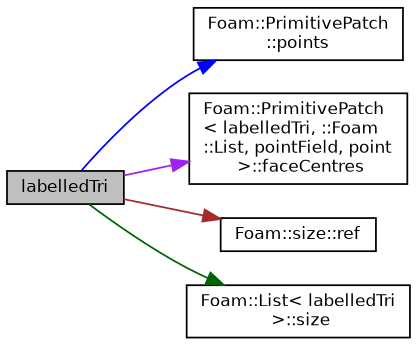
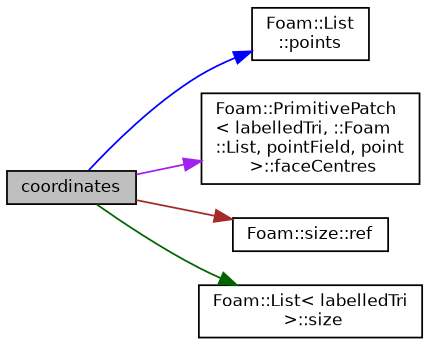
node "Foam::PrimitivePatch ::points": label "Foam::PrimitivePatch ::points" -> "Foam::List ::points"
node "labelledTri": label "labelledTri" -> "coordinates"
